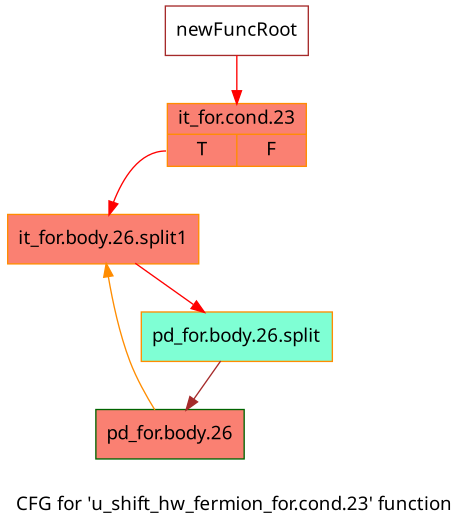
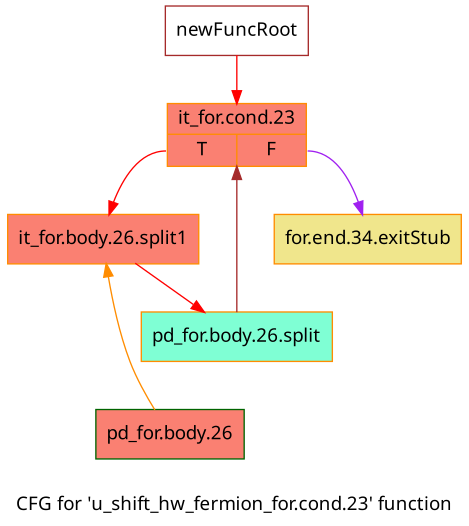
node "for.end.34.exitStub": added
edge "pd_for.body.26.split" -> "pd_for.body.26": now "pd_for.body.26.split" -> "it_for.cond.23"
